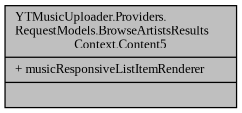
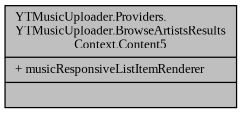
node "YTMusicUploader.Providers.": text "RequestModels.BrowseArtistsResults" -> "YTMusicUploader.BrowseArtistsResults"
